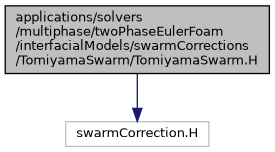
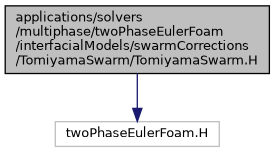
node "swarmCorrection.H": label "swarmCorrection.H" -> "twoPhaseEulerFoam.H"
